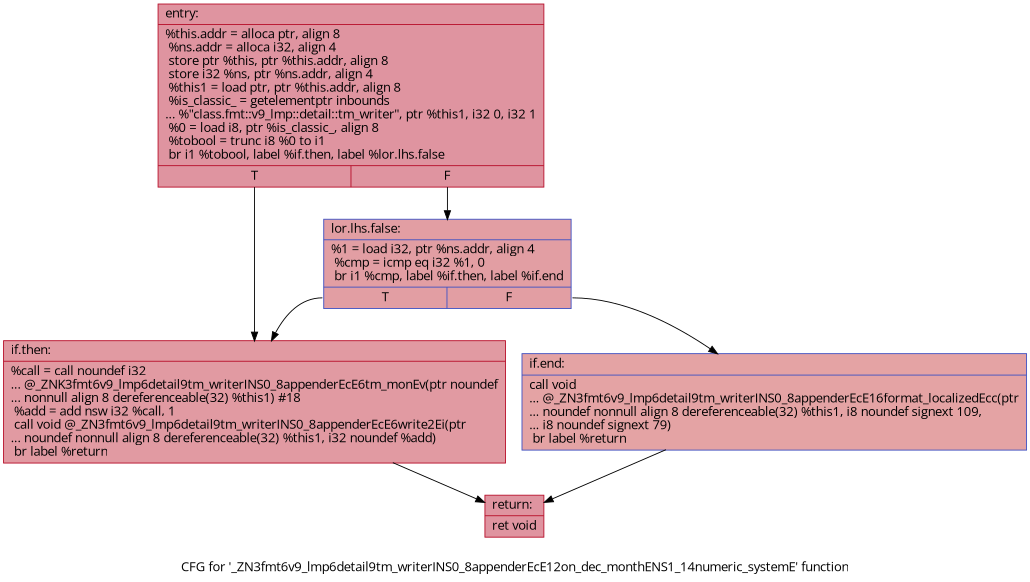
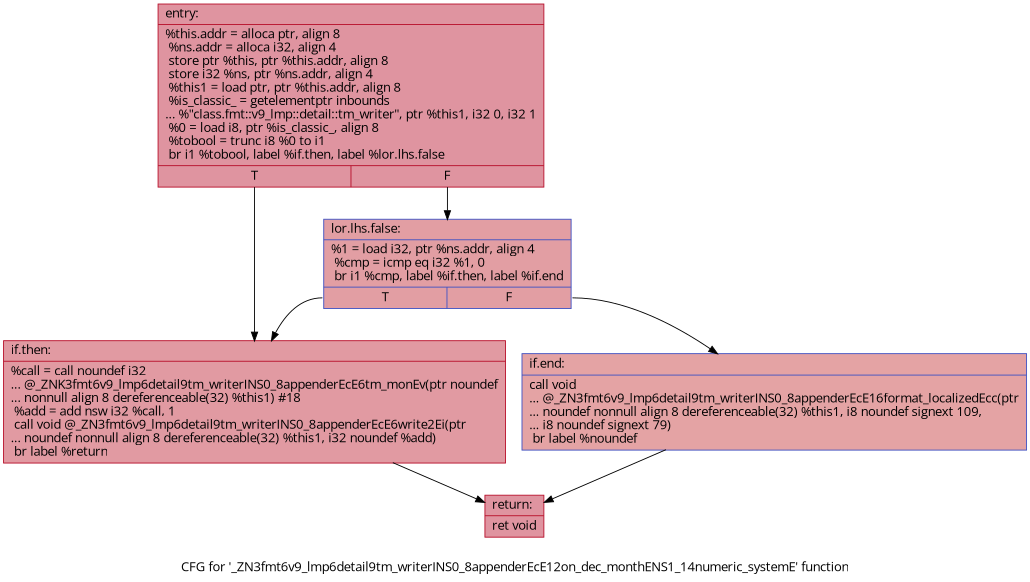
node "if.end:": text "br label %return" -> "br label %noundef"
